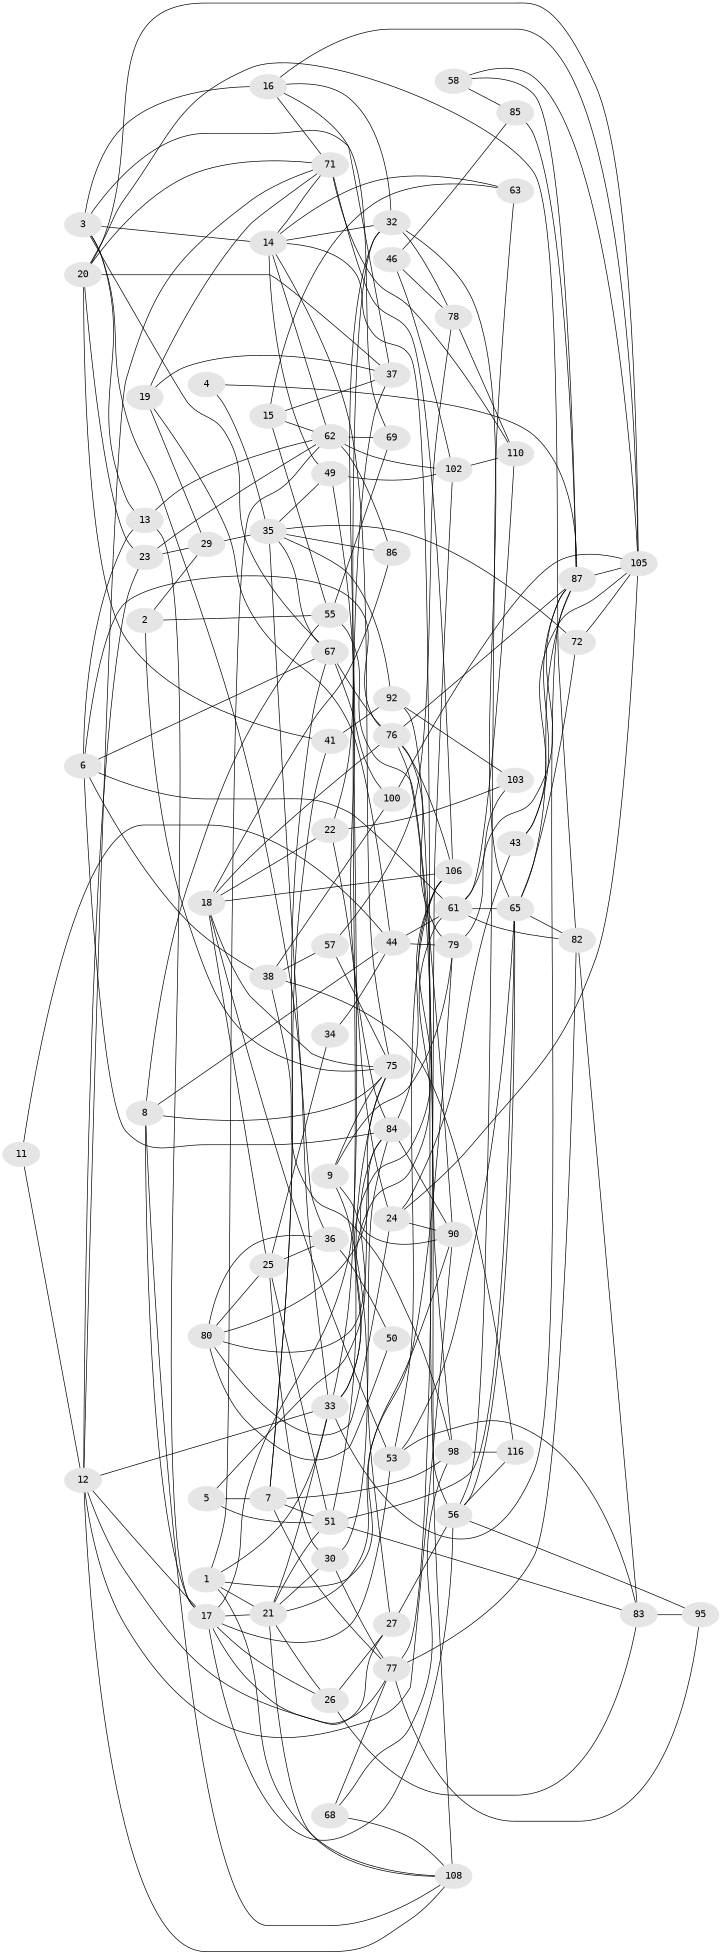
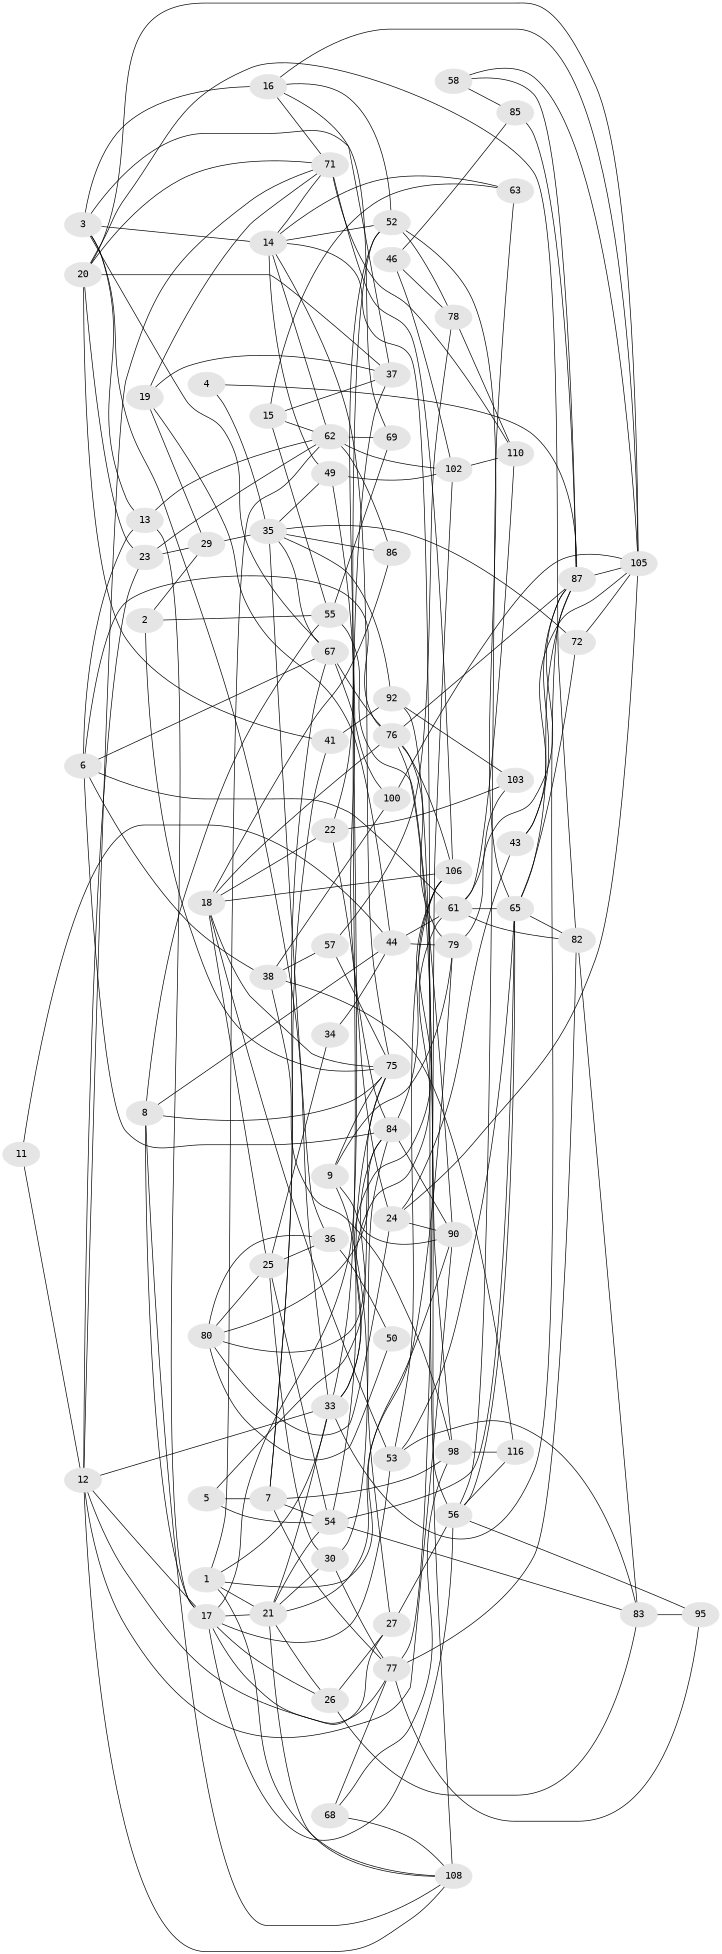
node "32": label "32" -> "52"
node "51": label "51" -> "54"
